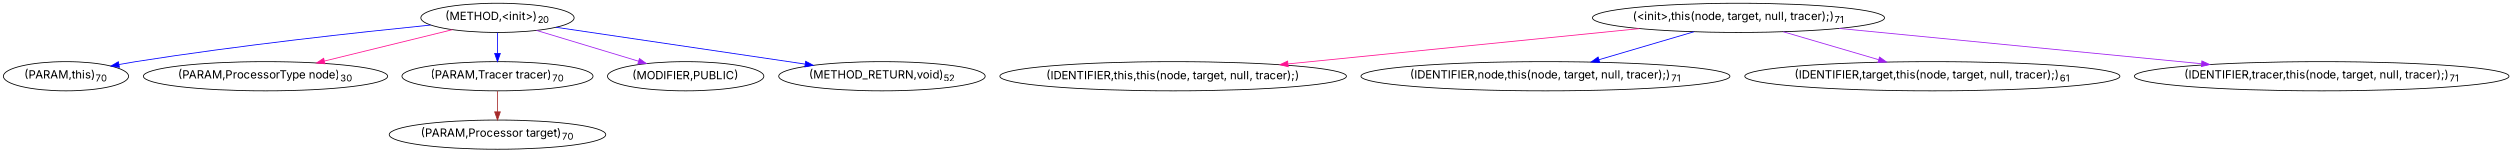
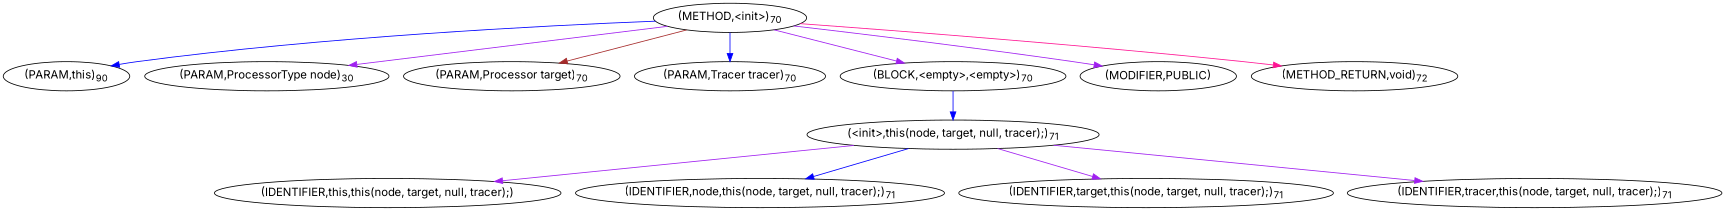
node "(METHOD,<init>)": text "20" -> "70"
edge "(METHOD,<init>)" -> "(PARAM,ProcessorType node)": color deeppink -> purple
edge "(METHOD,<init>)" -> "(METHOD_RETURN,void)": color blue -> deeppink
edge "(<init>,this(node, target, null, tracer);)" -> "(IDENTIFIER,this,this(node, target, null, tracer);)": color deeppink -> purple
node "(PARAM,this)": text "70" -> "90"
node "(METHOD_RETURN,void)": text "52" -> "72"
node "(IDENTIFIER,target,this(node, target, null, tracer);)": text "61" -> "71"
node "(BLOCK,<empty>,<empty>)": added
edge "(PARAM,Tracer tracer)" -> "(PARAM,Processor target)": now "(METHOD,<init>)" -> "(PARAM,Processor target)"
